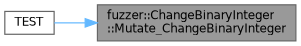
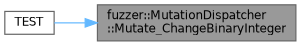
node "fuzzer::ChangeBinaryInteger ::Mutate_ChangeBinaryInteger": label "fuzzer::ChangeBinaryInteger ::Mutate_ChangeBinaryInteger" -> "fuzzer::MutationDispatcher ::Mutate_ChangeBinaryInteger"
